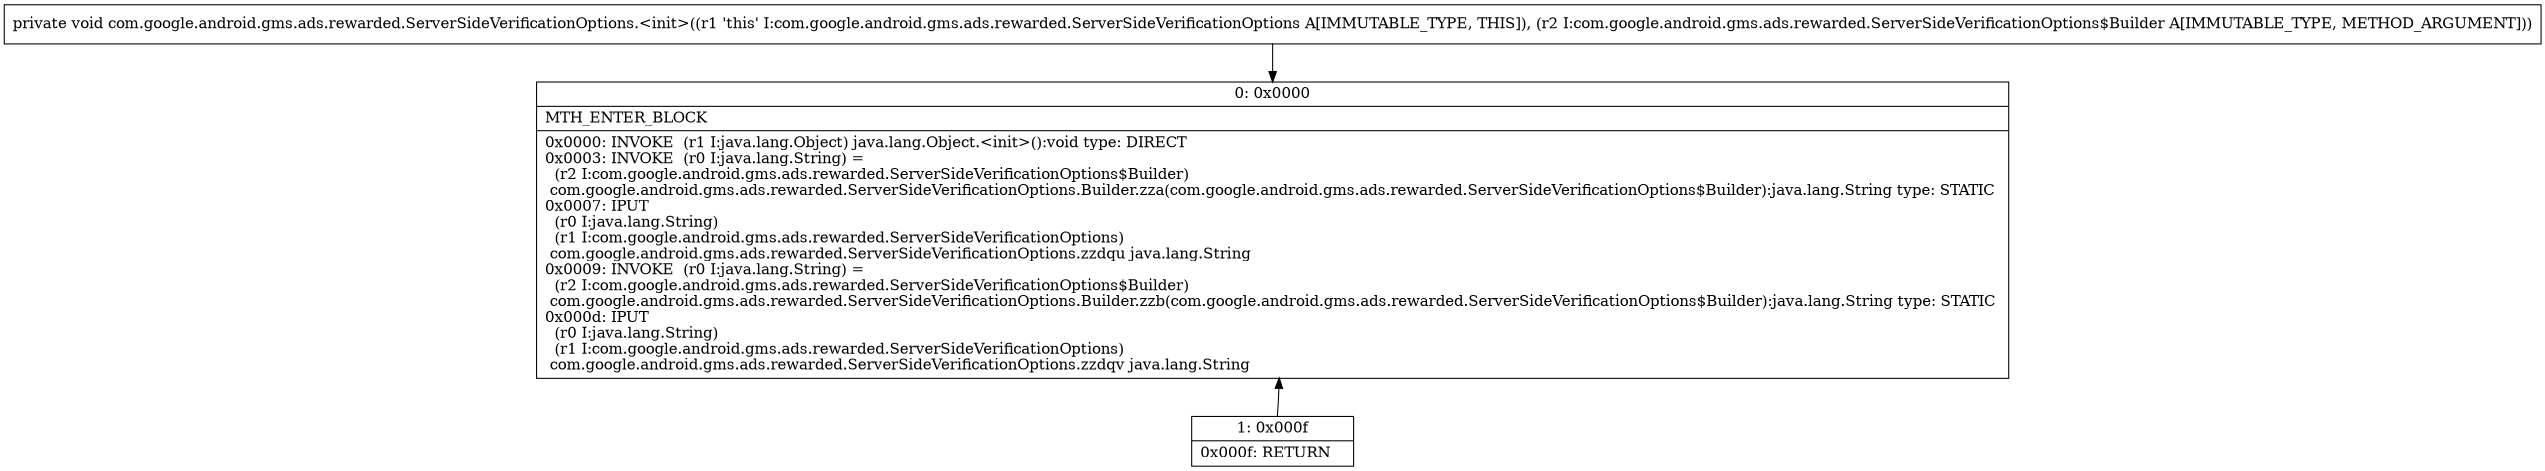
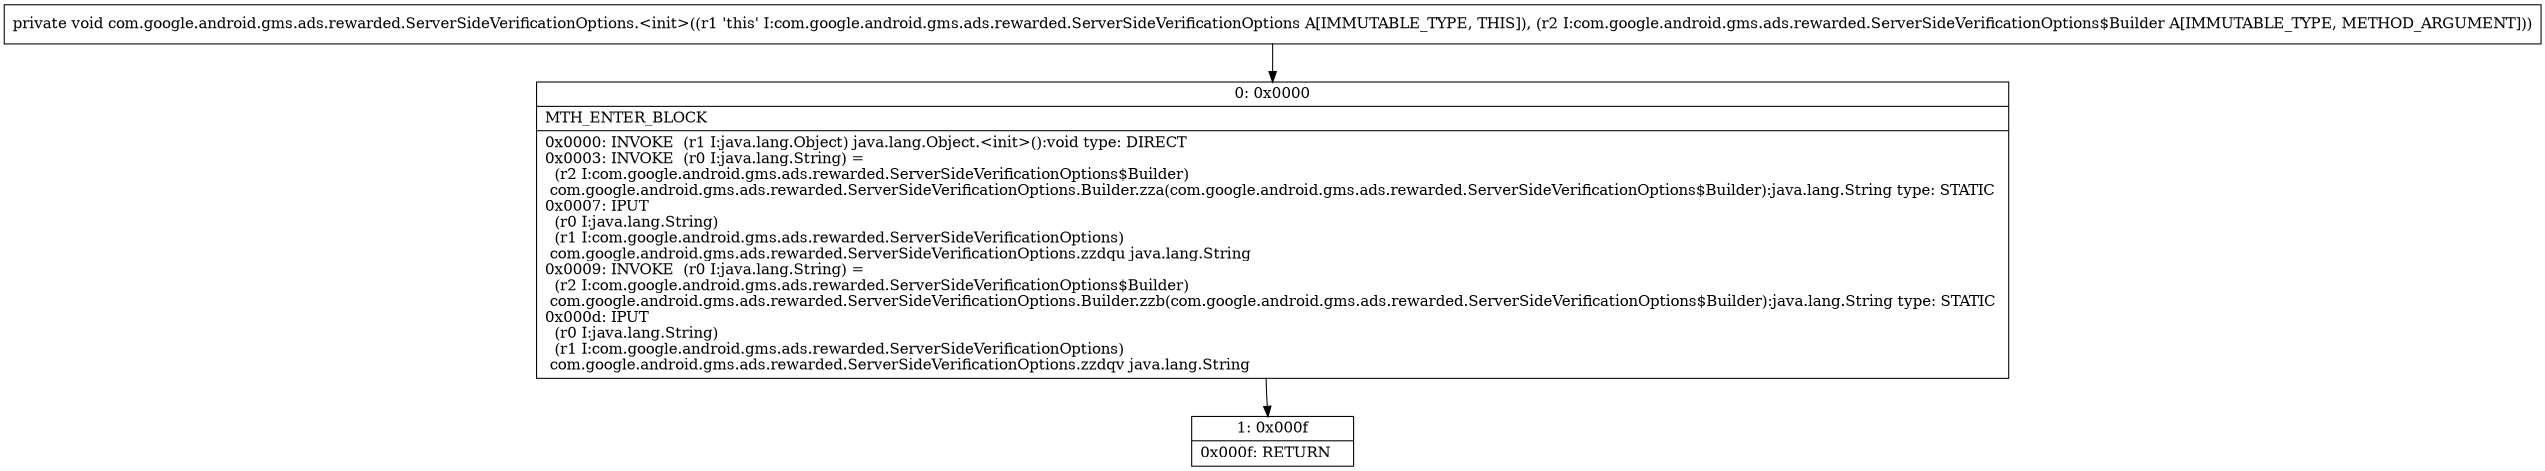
edge "1: 0x000f" -> "0: 0x0000": reversed
